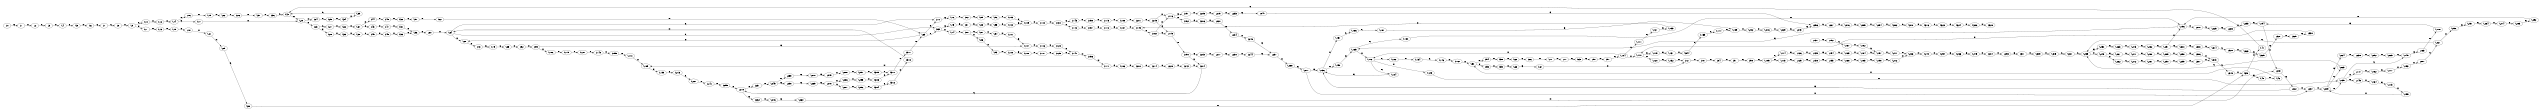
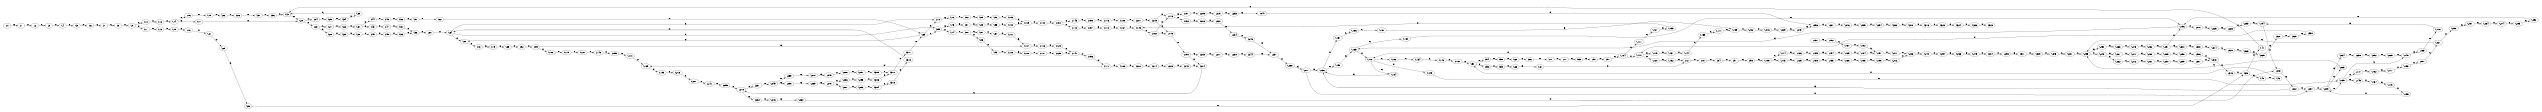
node "S544": label "S544" -> "S144"
